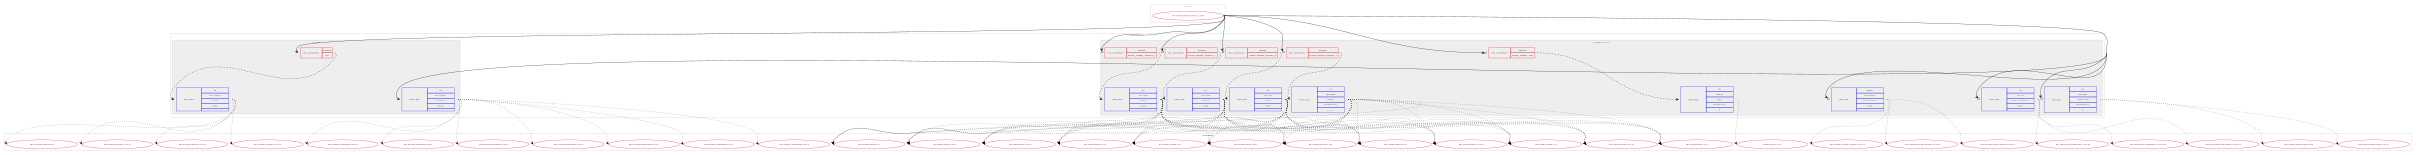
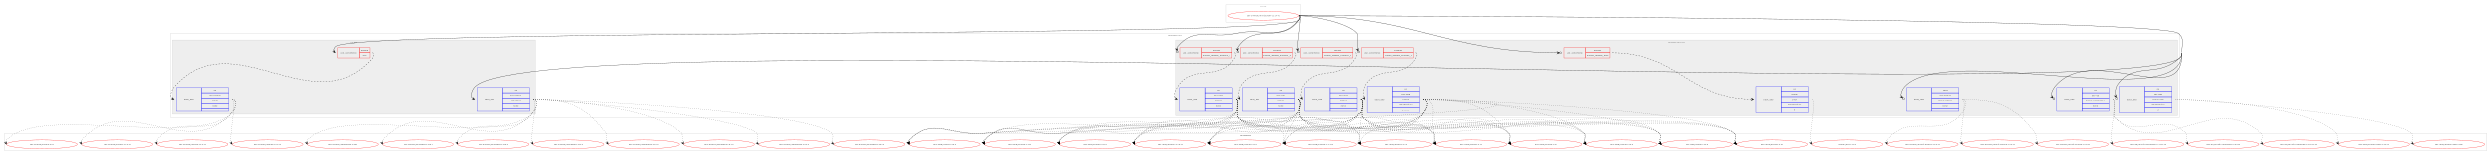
node "dev-python/setuptools-41.5.1": added
